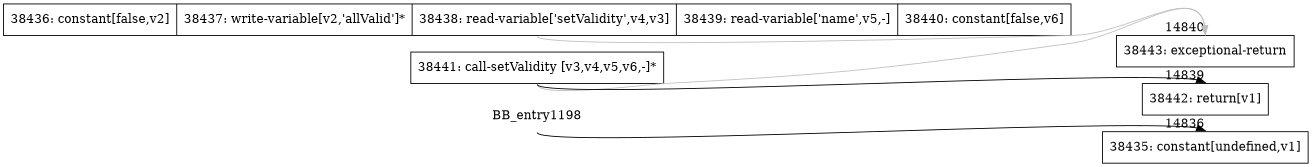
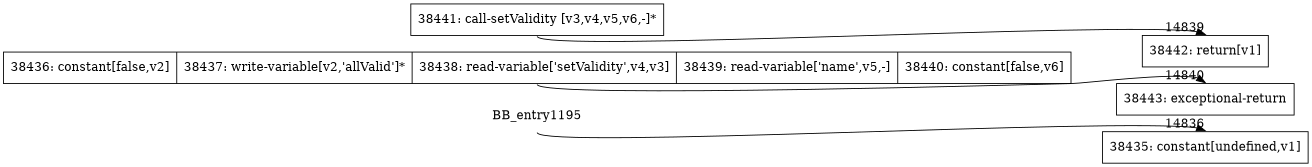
edge "38436: constant[false,v2]" -> "38443: exceptional-return": color gray -> black
edge "38441: call-setValidity [v3,v4,v5,v6,-]*" -> "38443: exceptional-return": removed
node "BB_entry1198": label "BB_entry1198" -> "BB_entry1195"
